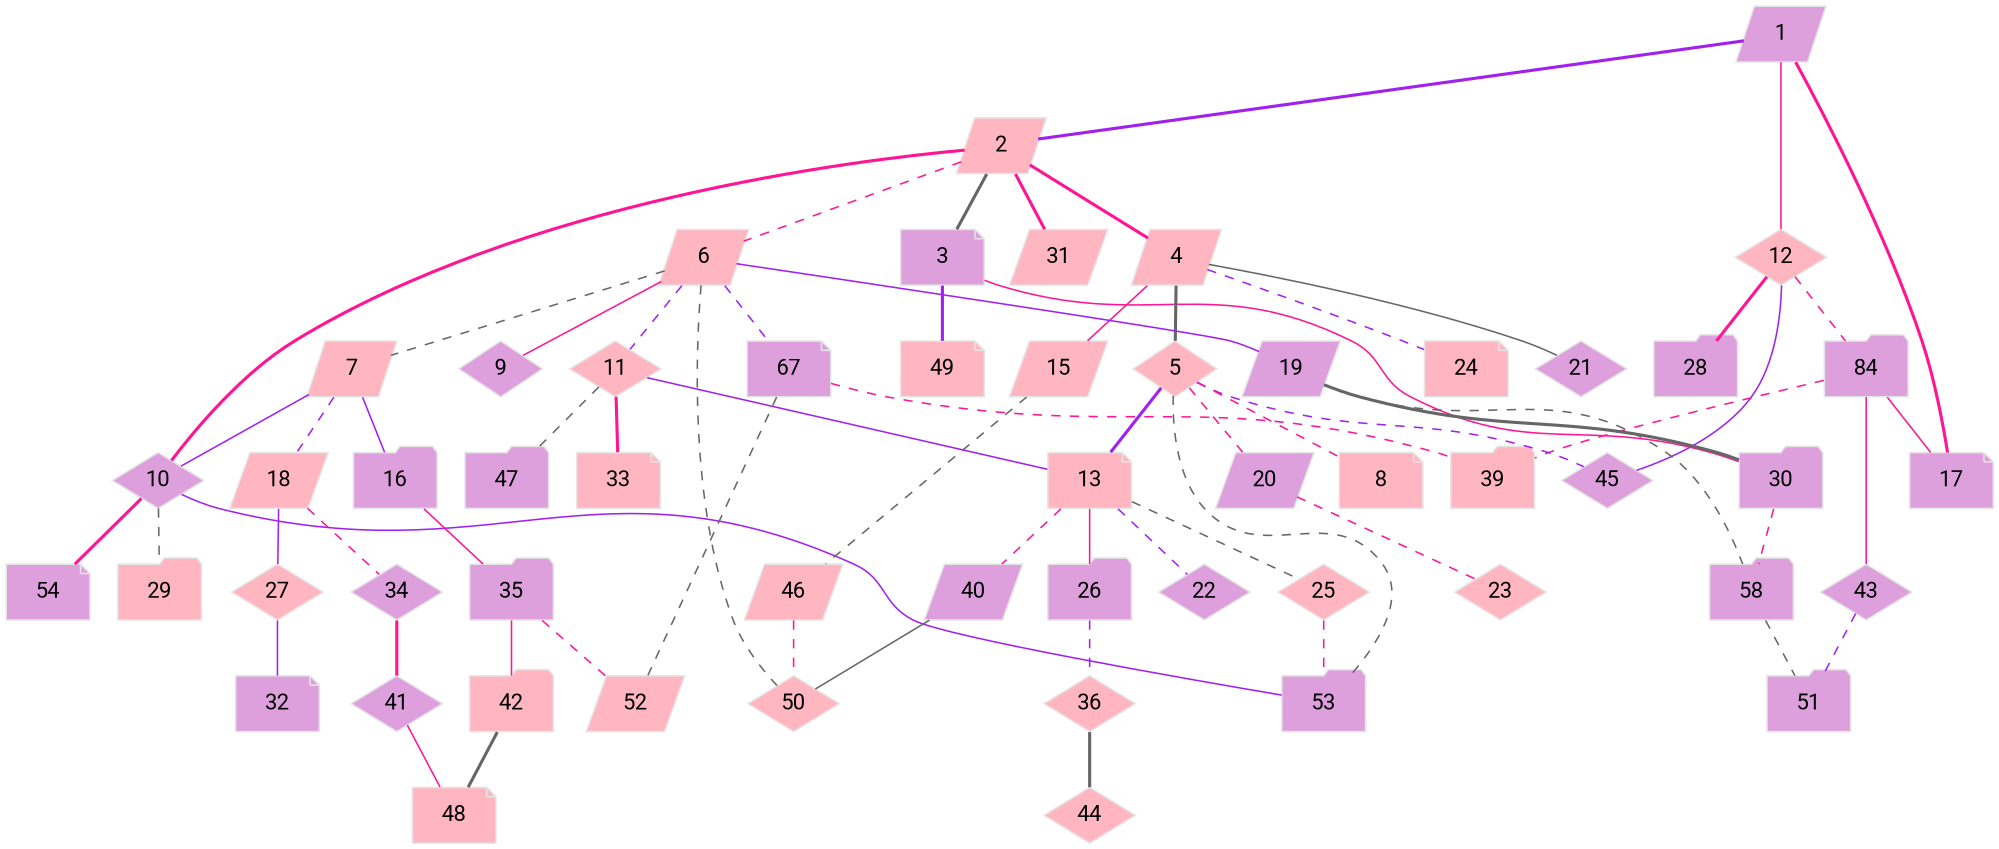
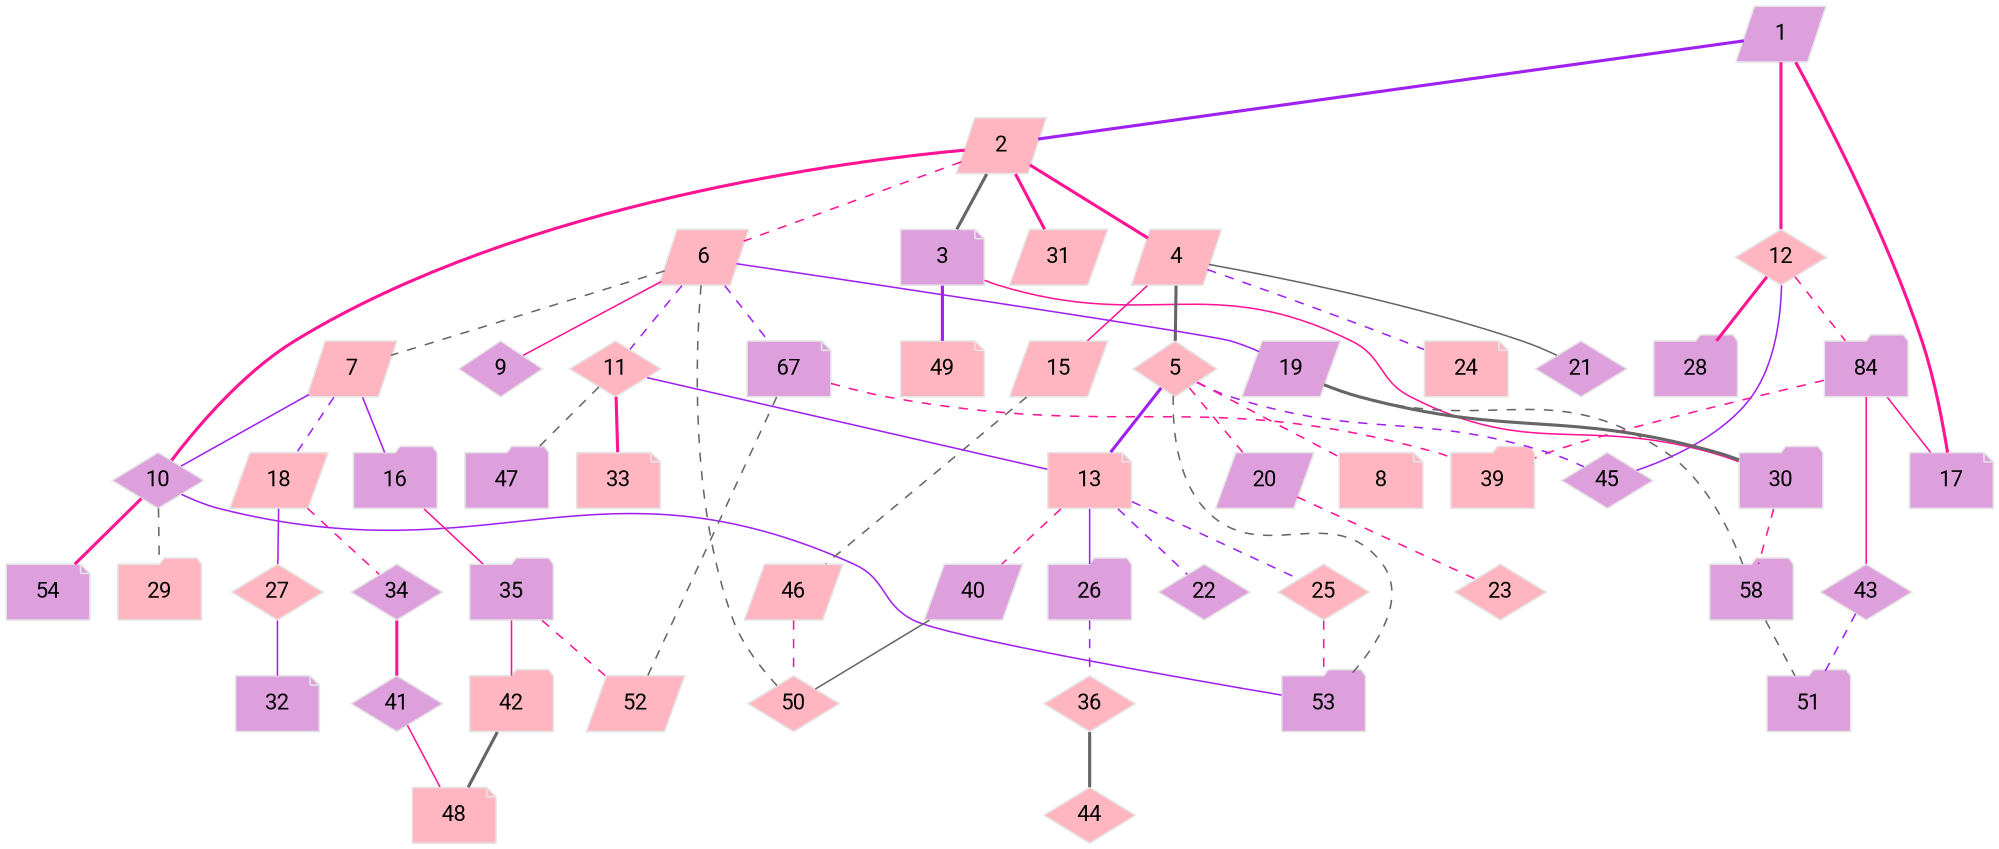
edge "1" -- "12": style solid -> bold
edge "13" -- "26": color deeppink -> purple
edge "13" -- "25": color gray40 -> purple
